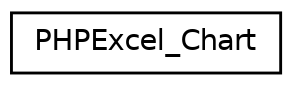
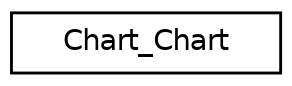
node "PHPExcel_Chart": label "PHPExcel_Chart" -> "Chart_Chart"
